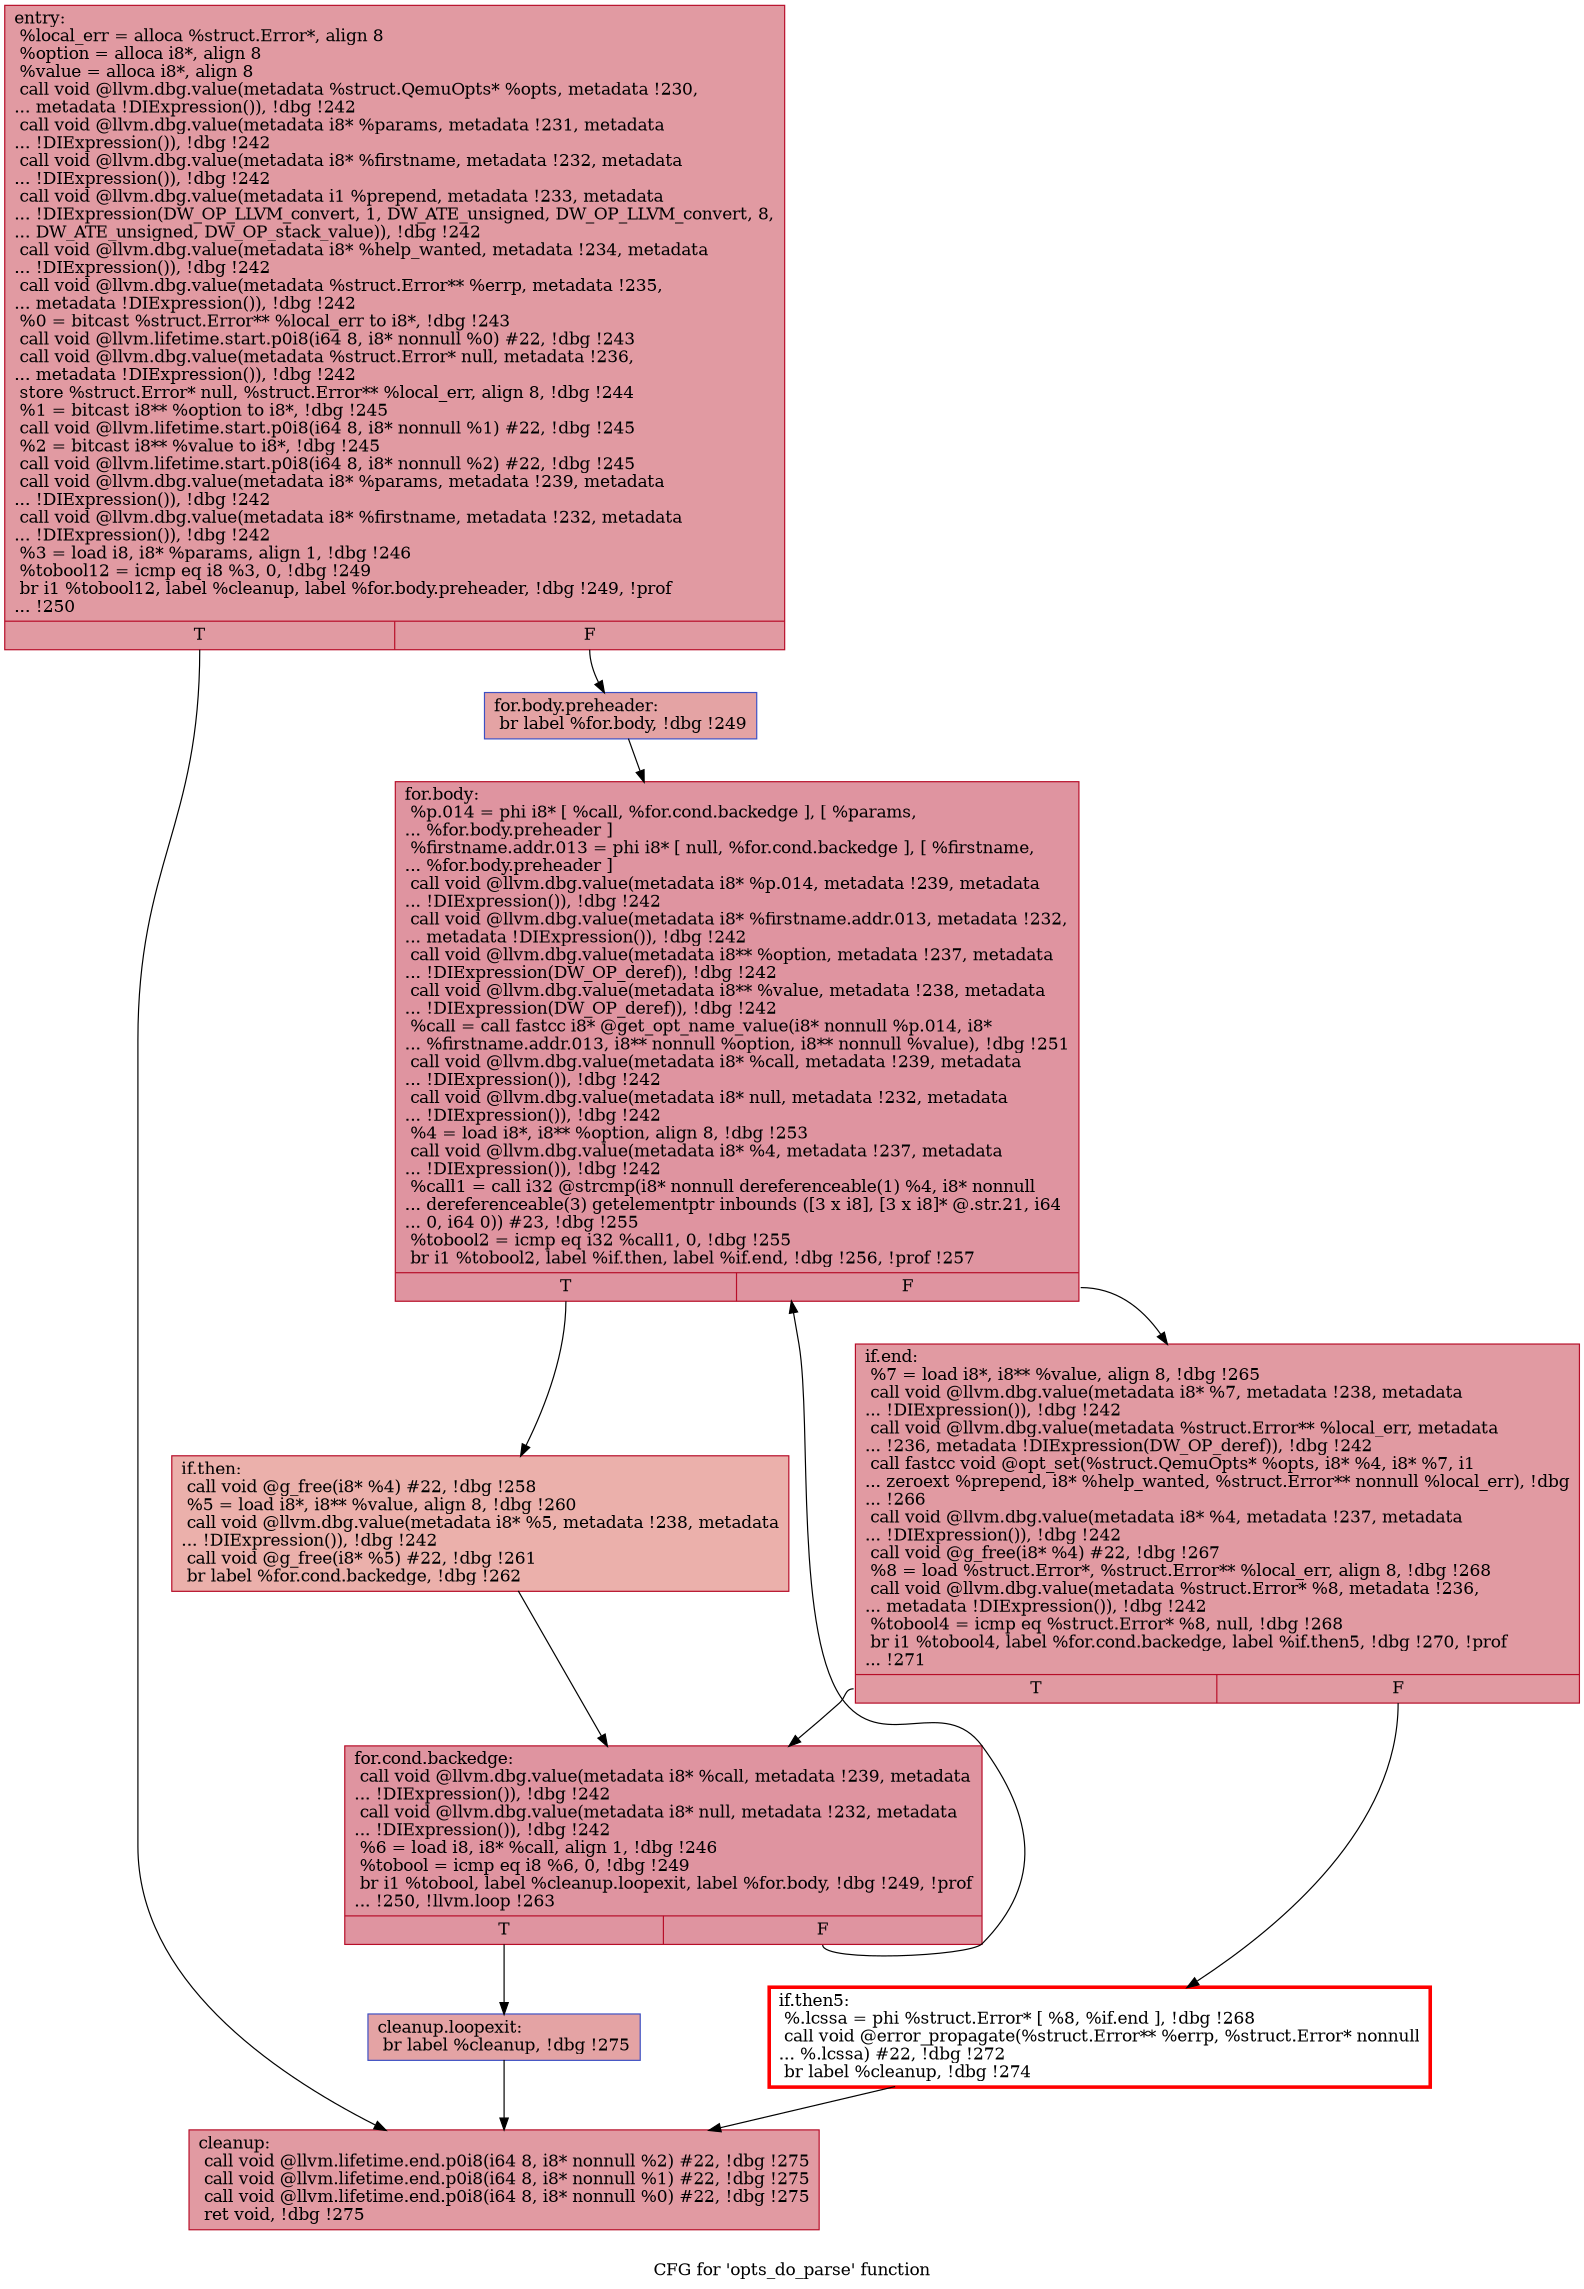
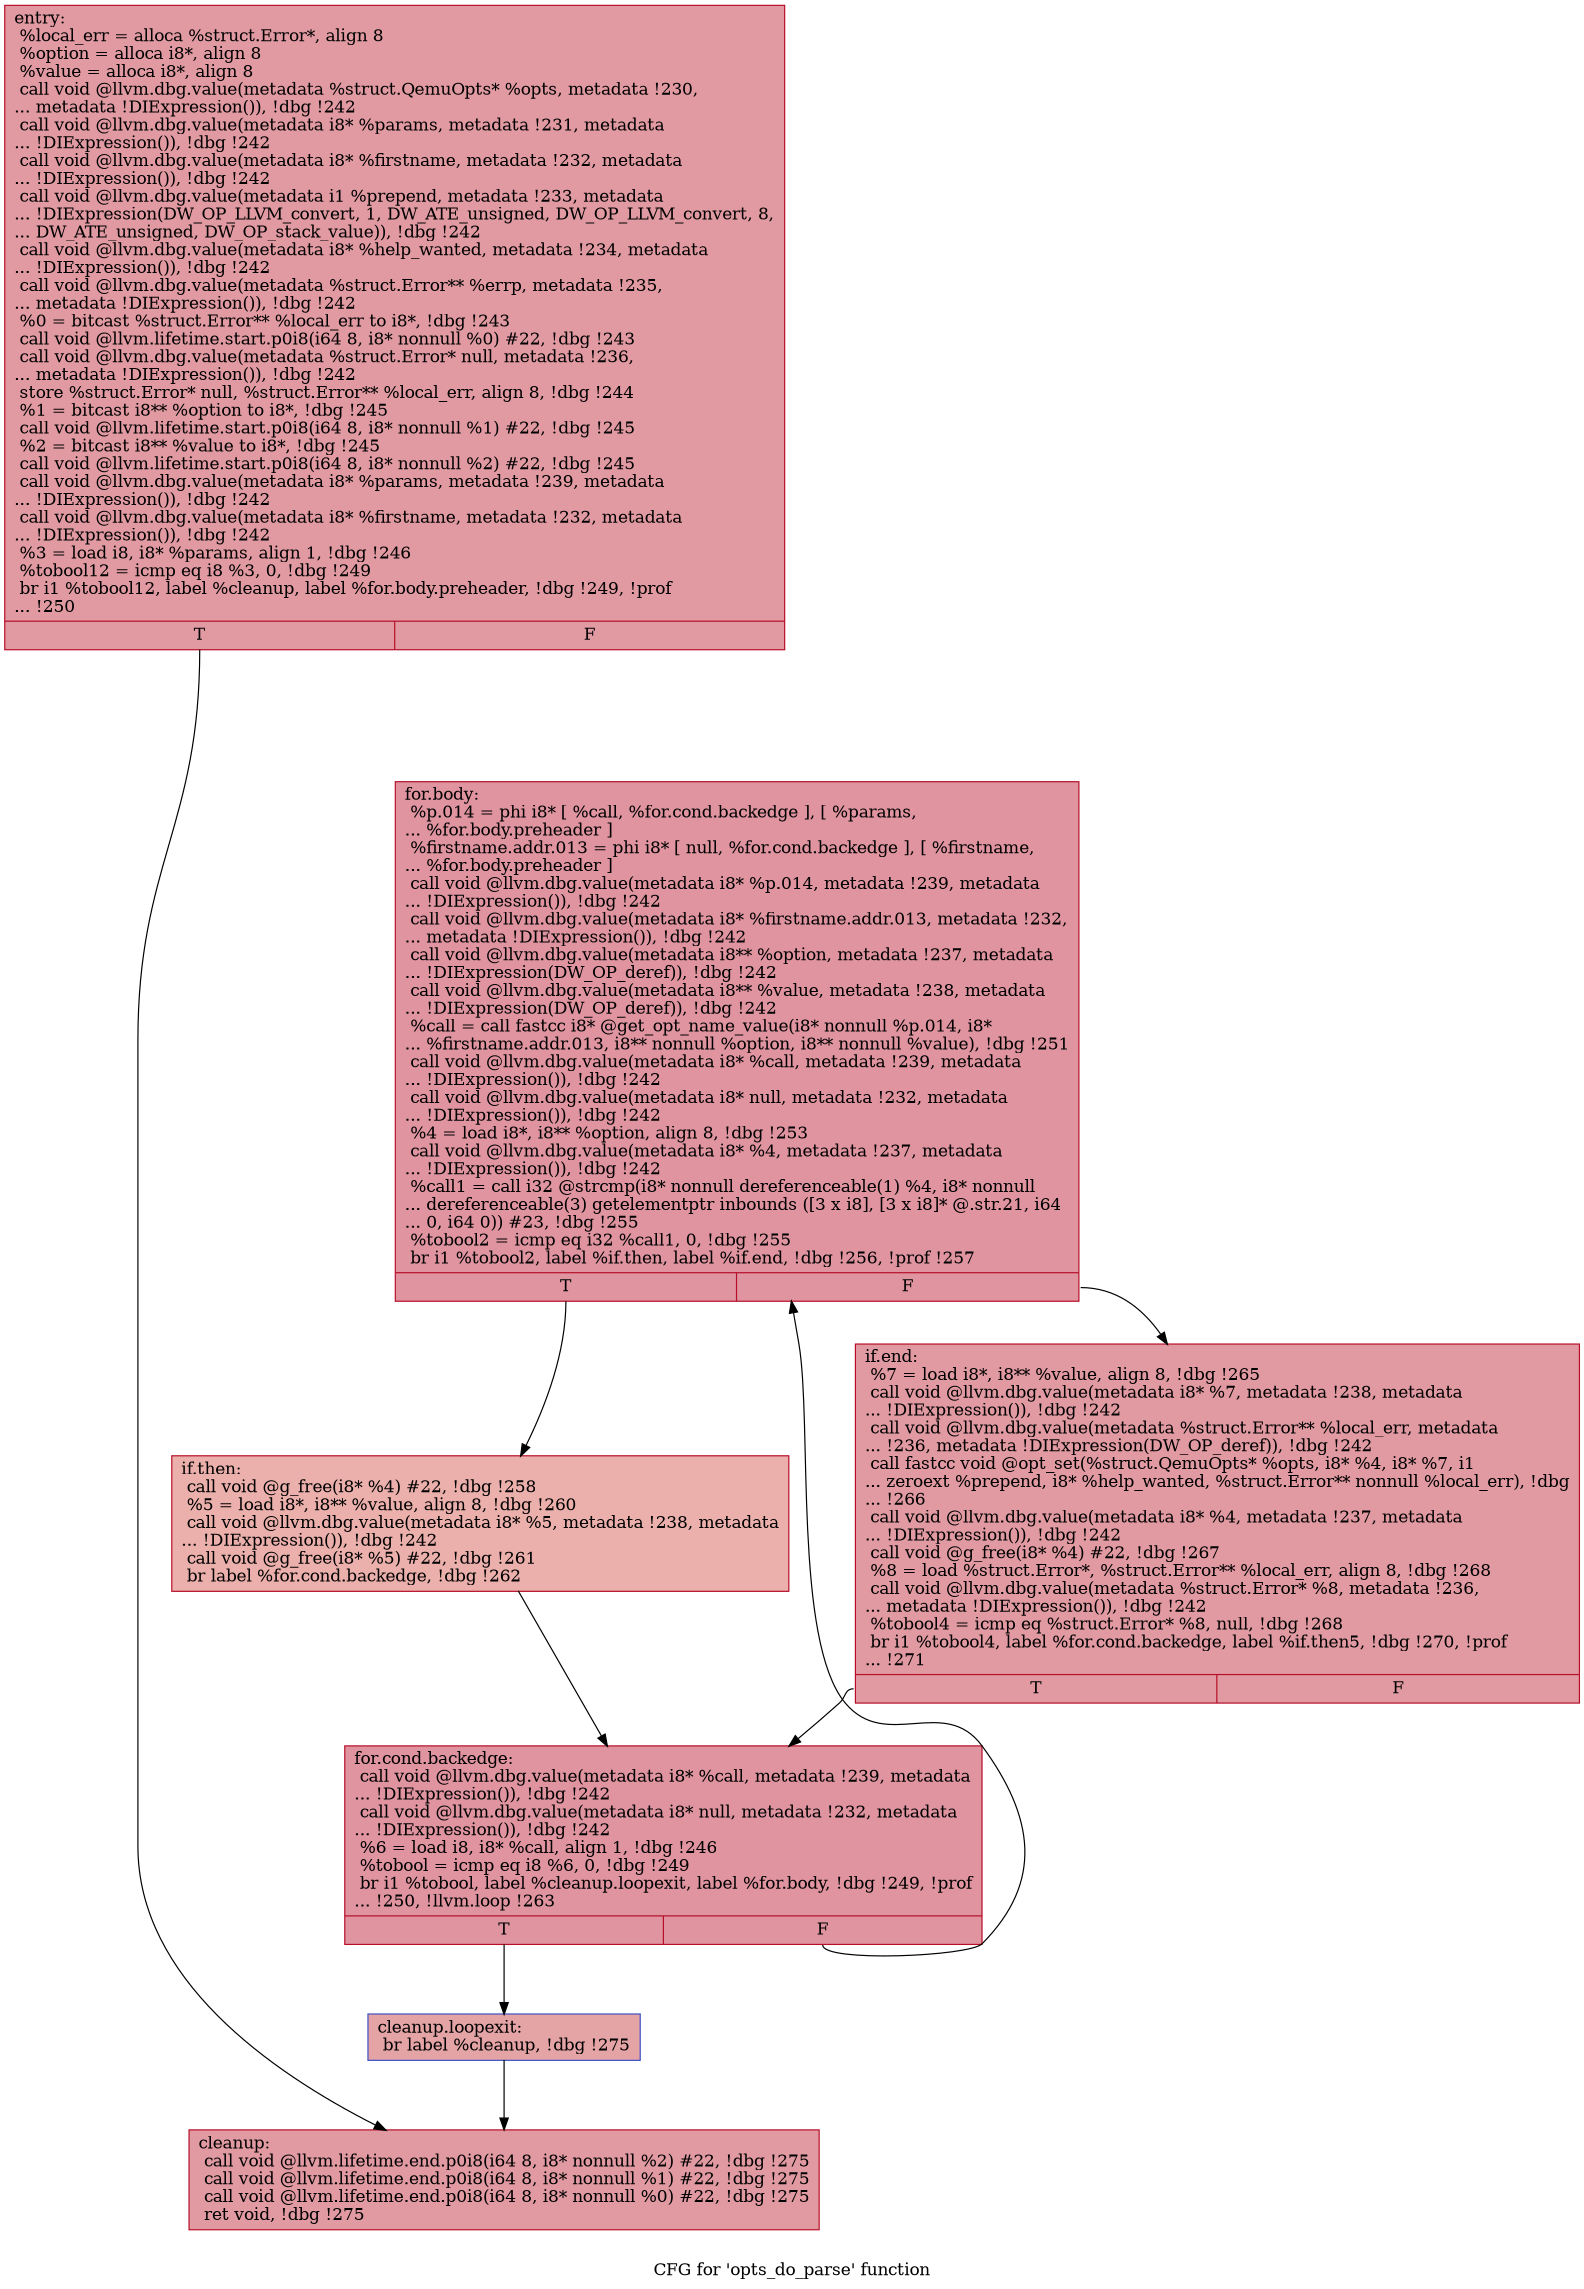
node "for.body.preheader:": removed
node "if.then5:": removed
